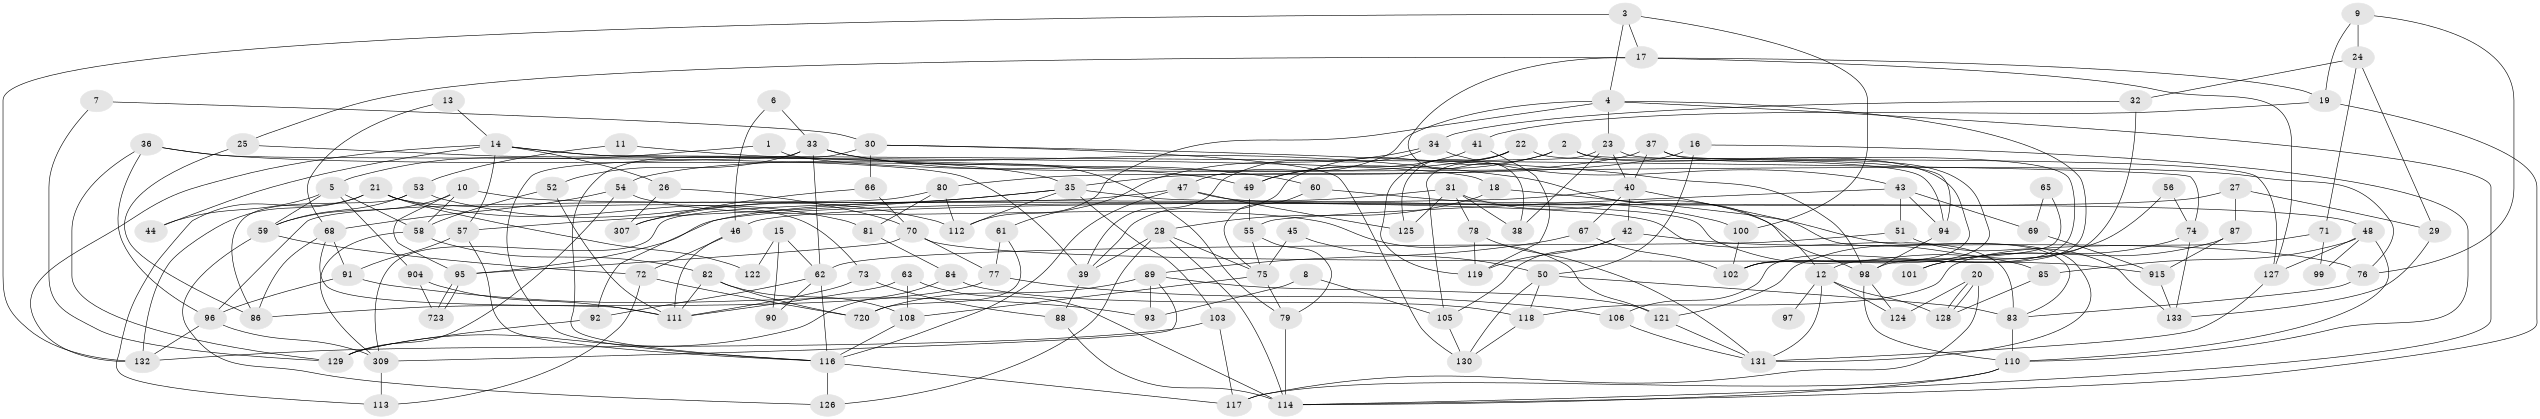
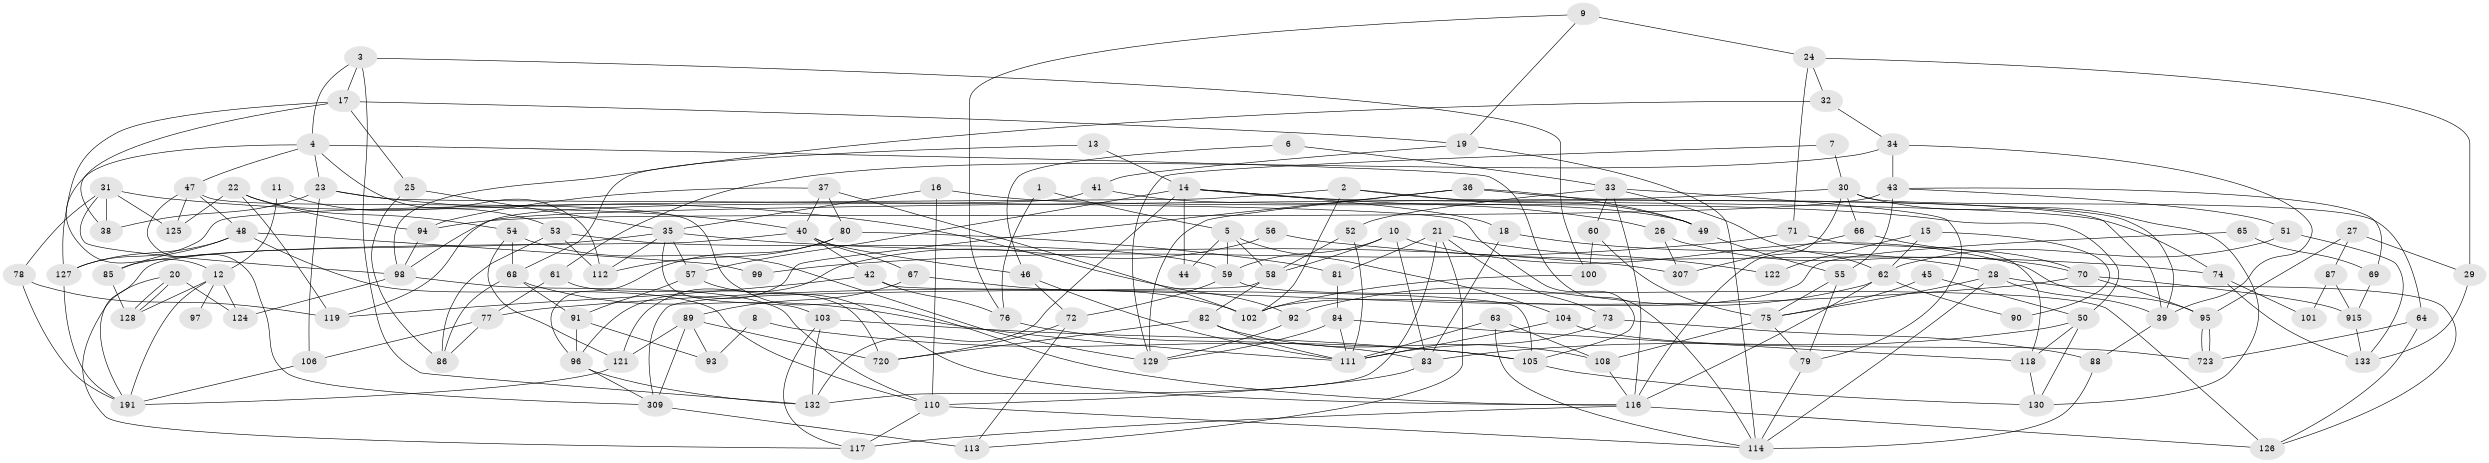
node "904": label "904" -> "104"
node "64": added
edge "103" -- "105": added
edge "84" -- "111": added
node "131": label "131" -> "191"
